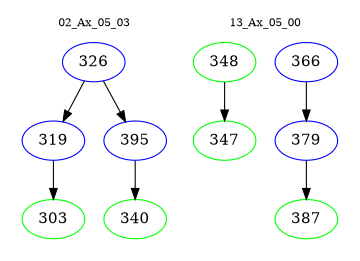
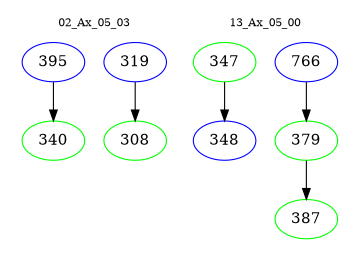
node "326": removed
node "348": color green -> blue
node "366": label "366" -> "766"
edge "348" -> "347": reversed
node "379": color blue -> green
node "303": label "303" -> "308"
